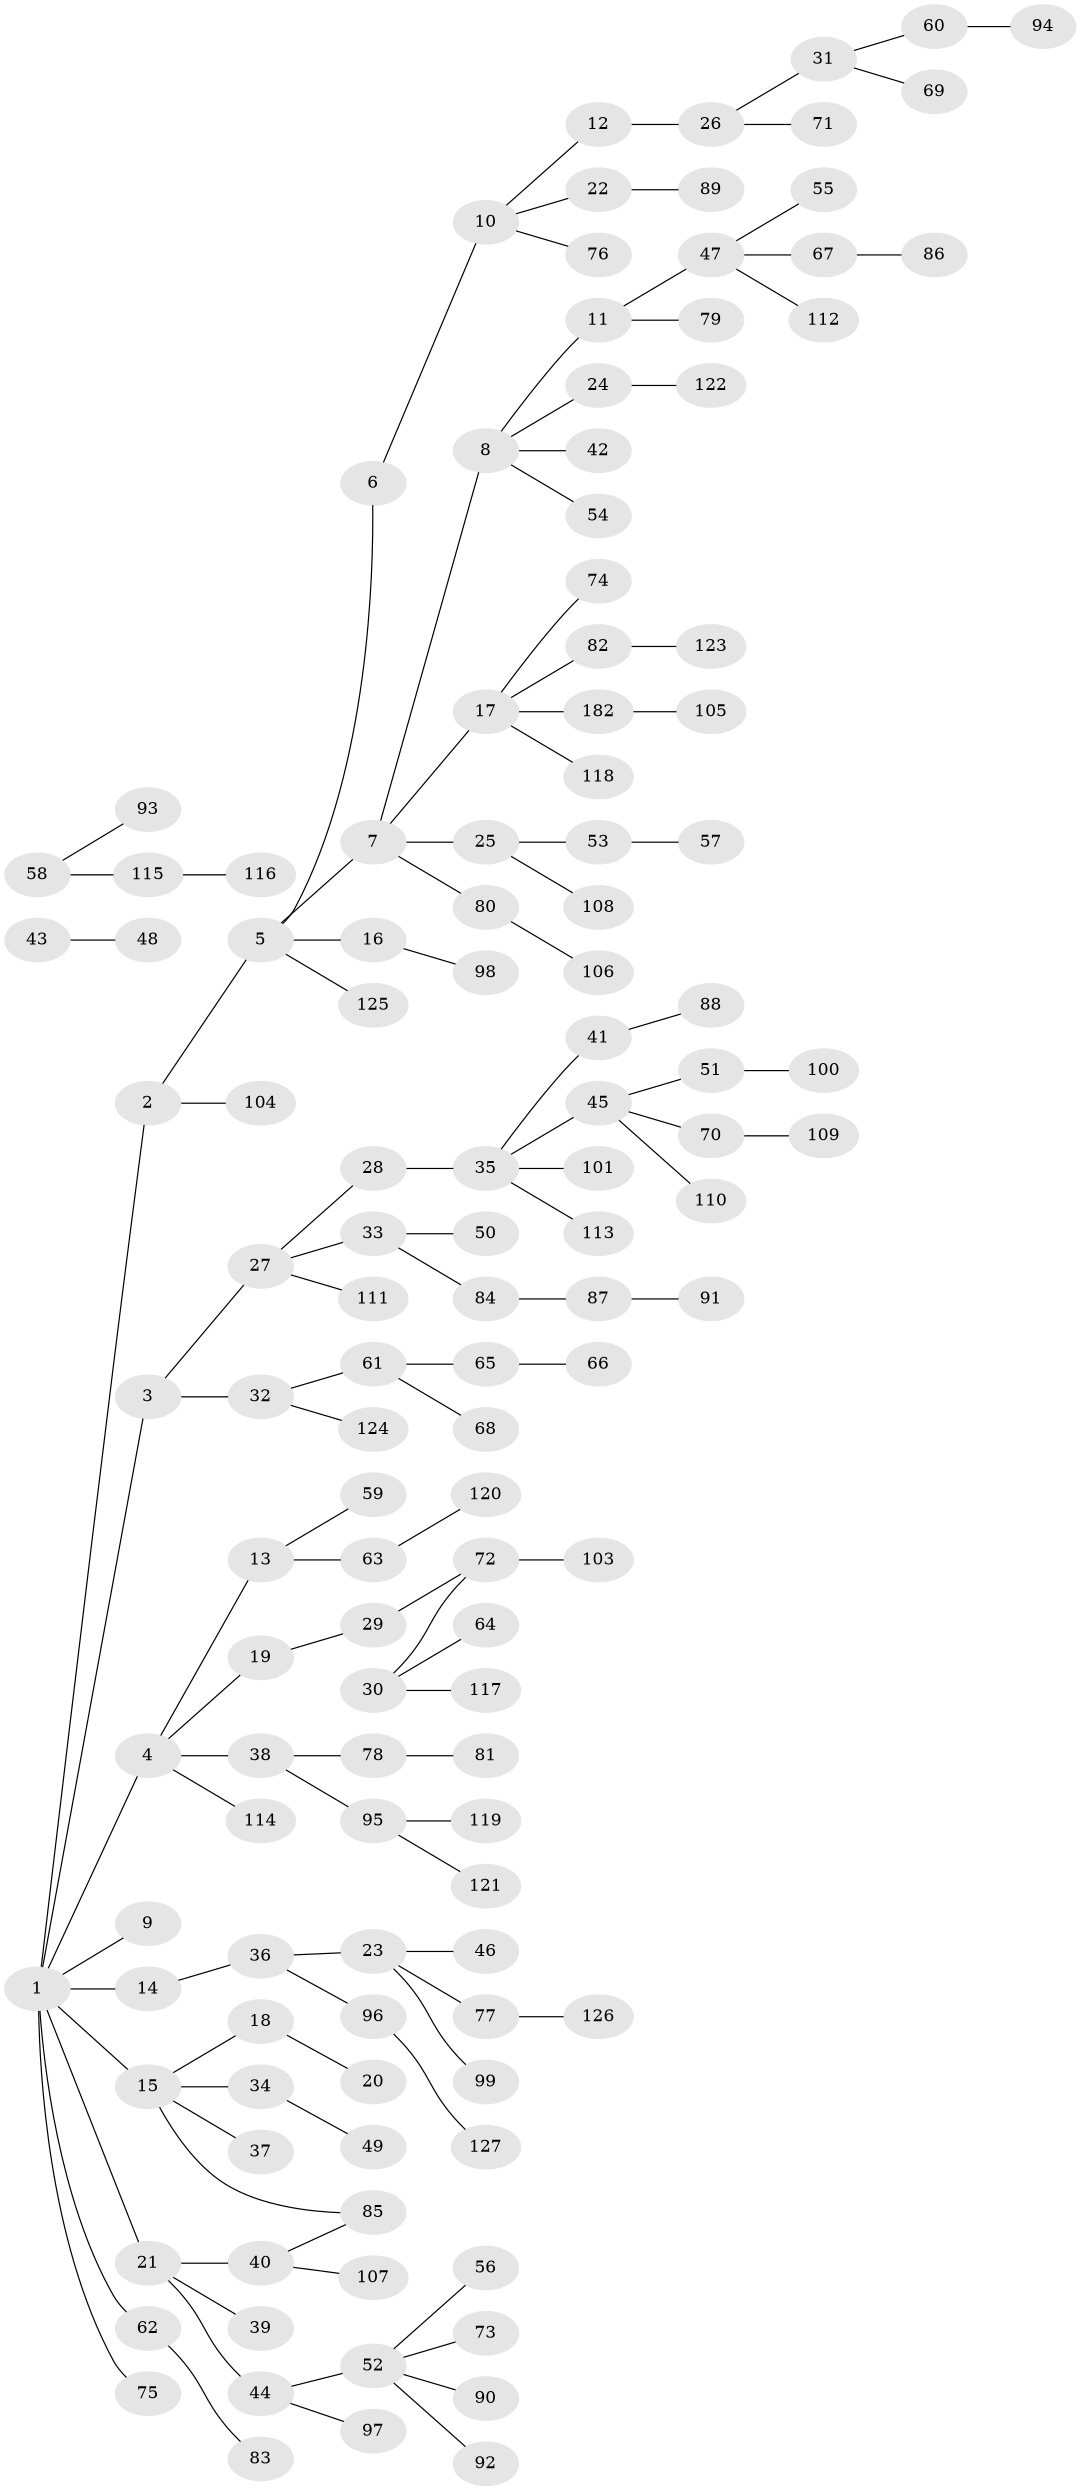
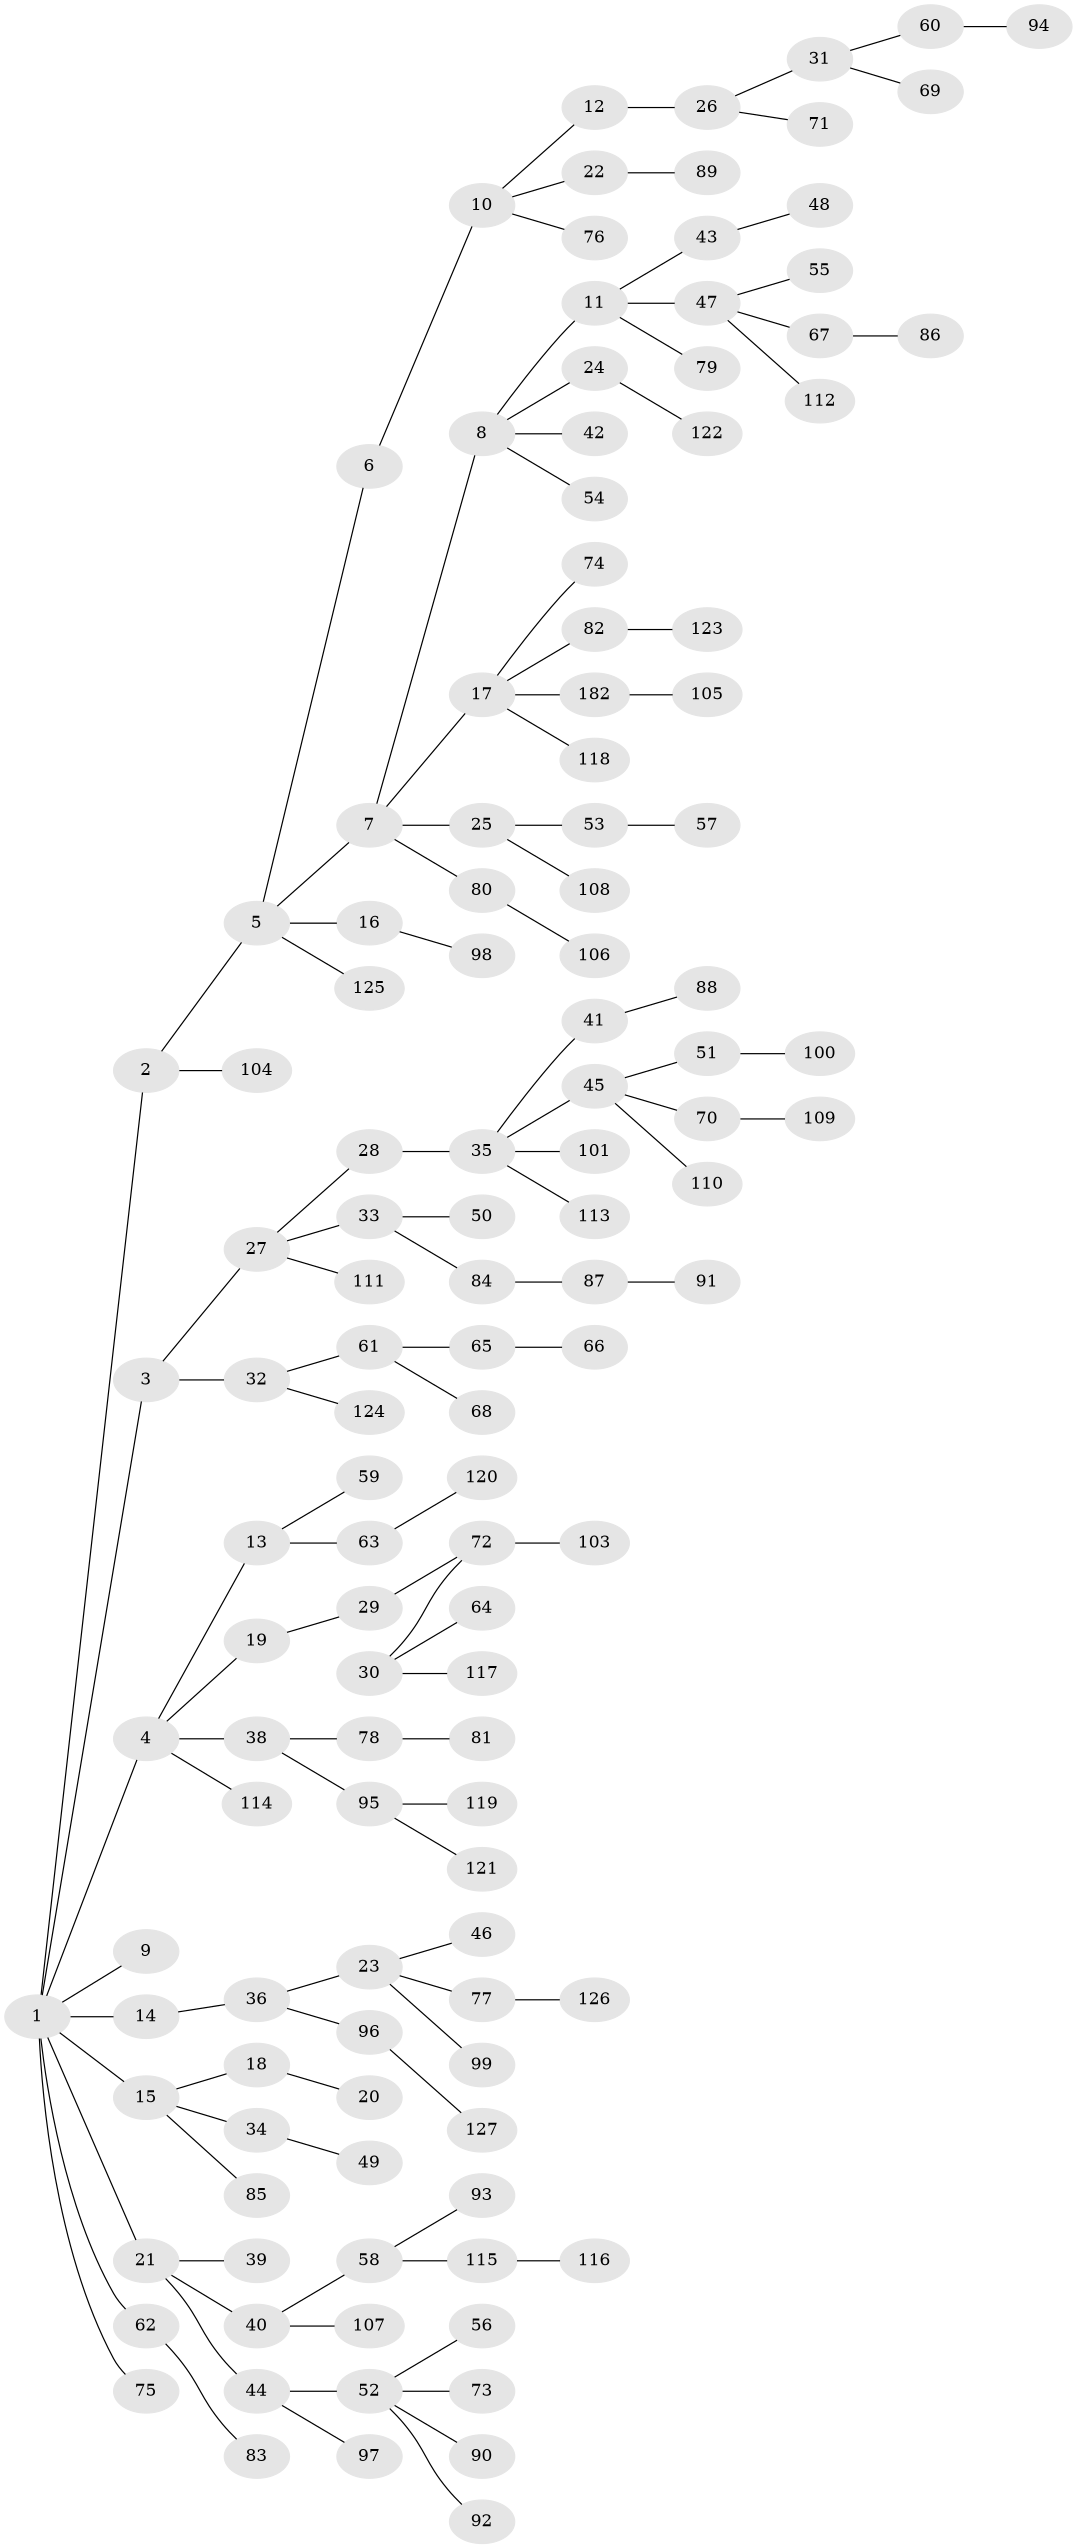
edge "43" -- "11": added
node "37": removed
edge "85" -- "40": now "58" -- "40"
